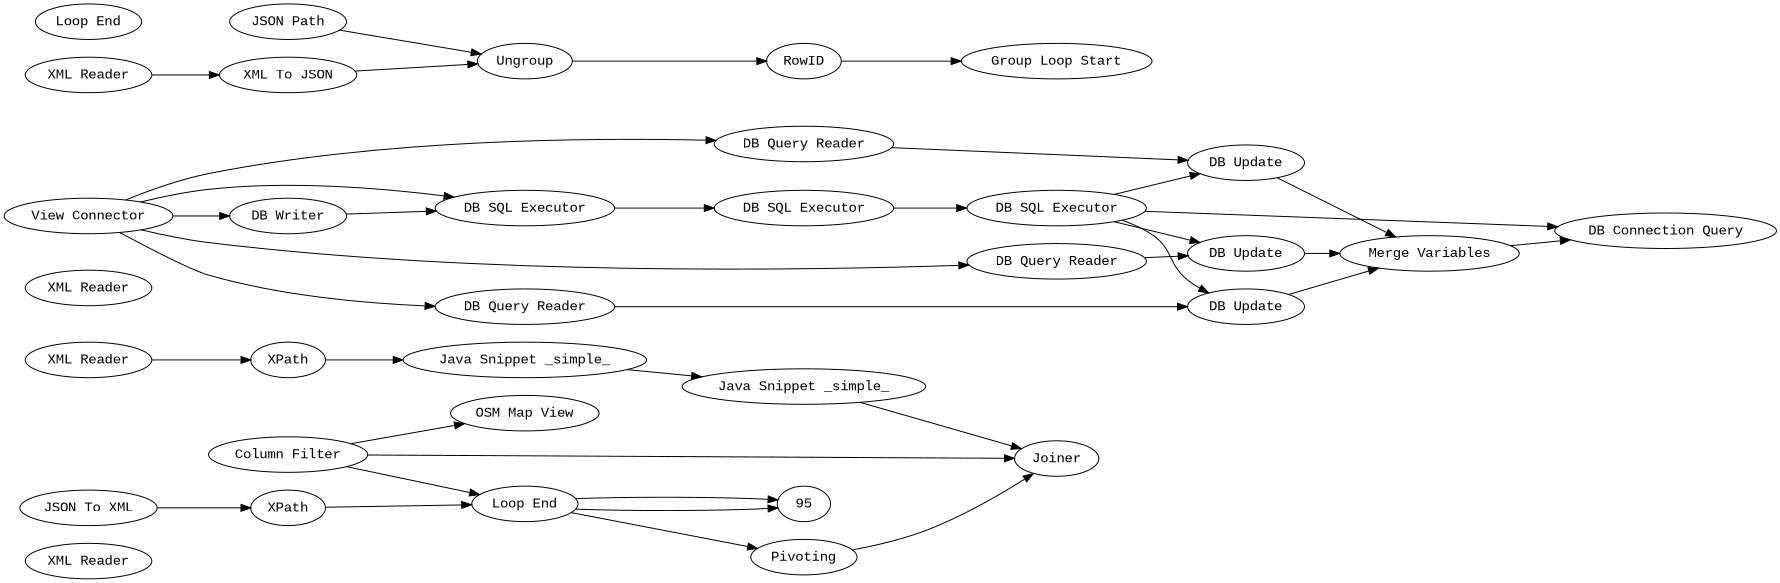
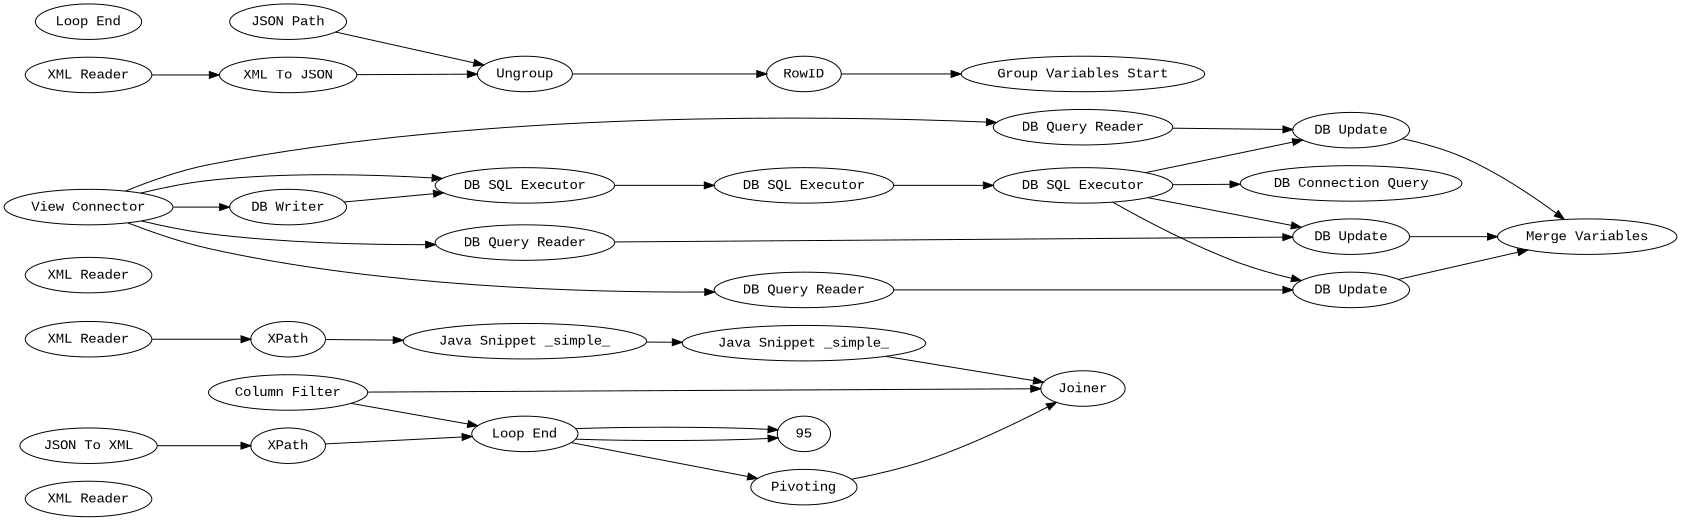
node "Group Loop Start": label "Group Loop Start" -> "Group Variables Start"
edge "Merge Variables" -> "DB Connection Query": removed
node "OSM Map View": removed
